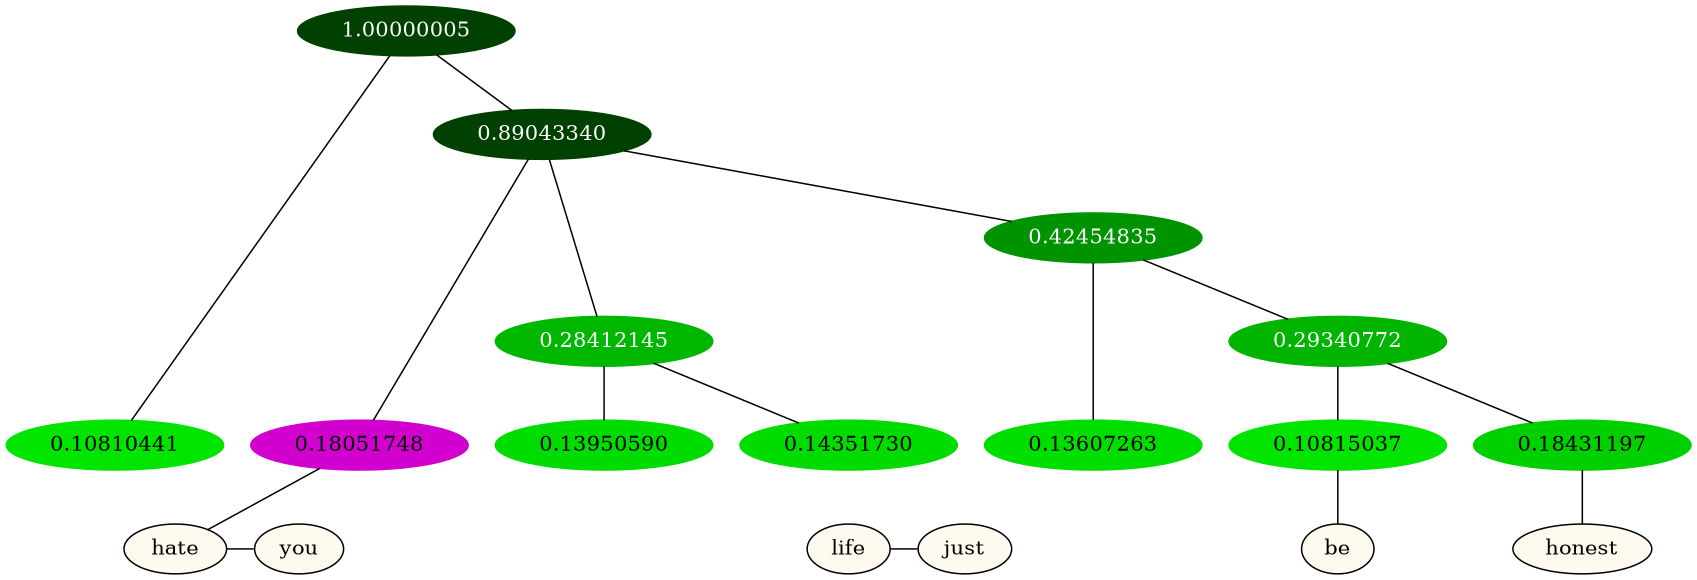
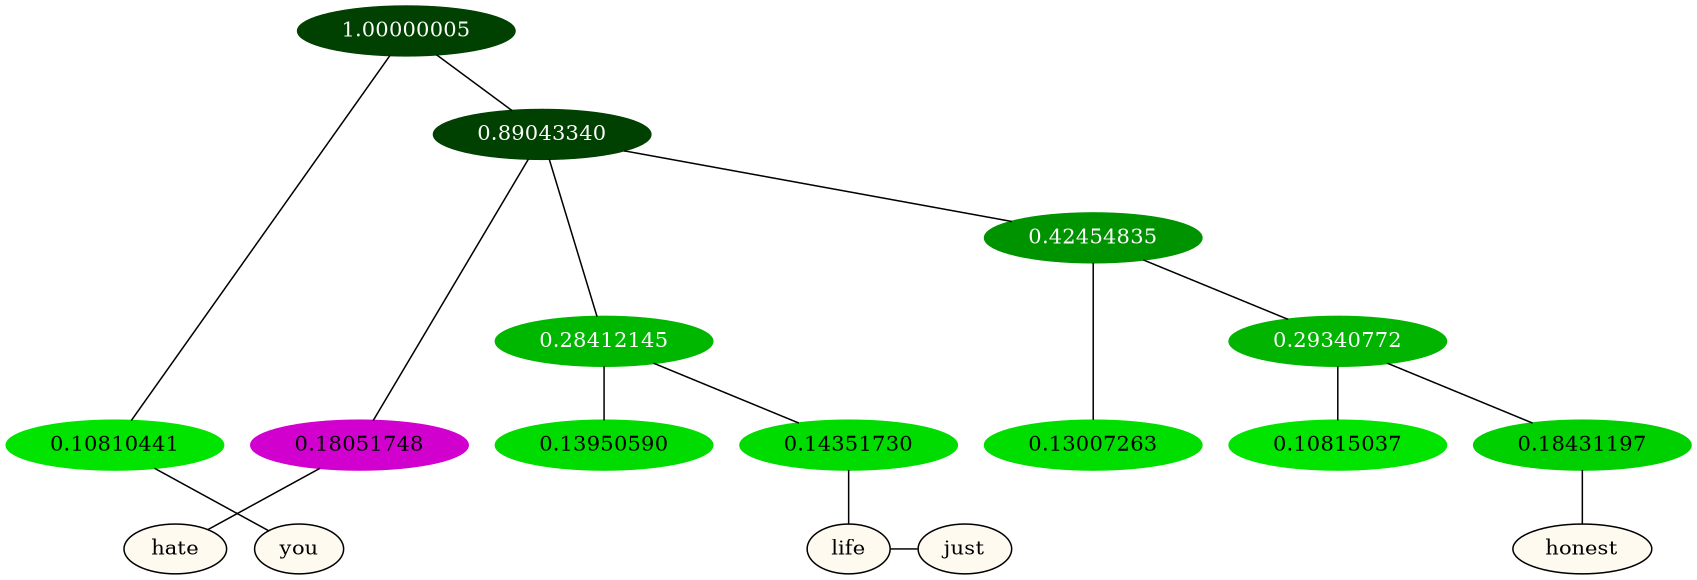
node "0.13607263": label "0.13607263" -> "0.13007263"
edge "0.14351730" -- "life": added
edge "hate" -- "you": now "0.10810441" -- "you"
node "be": removed
